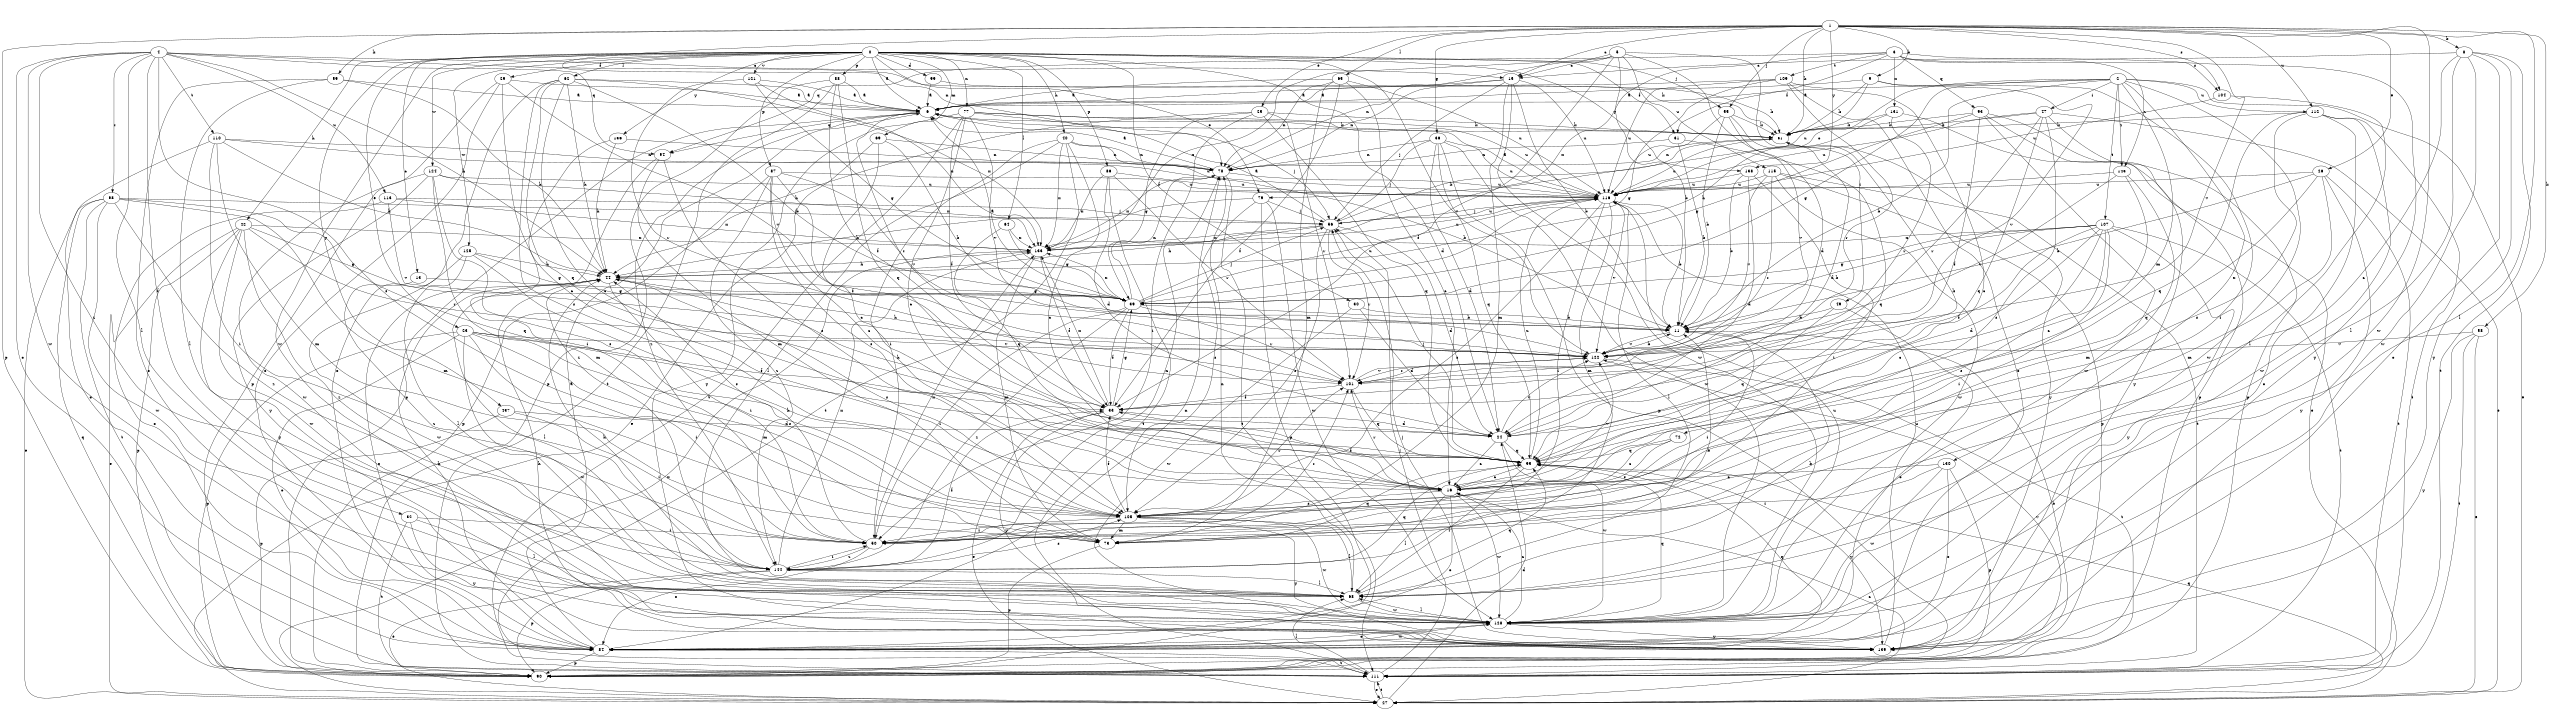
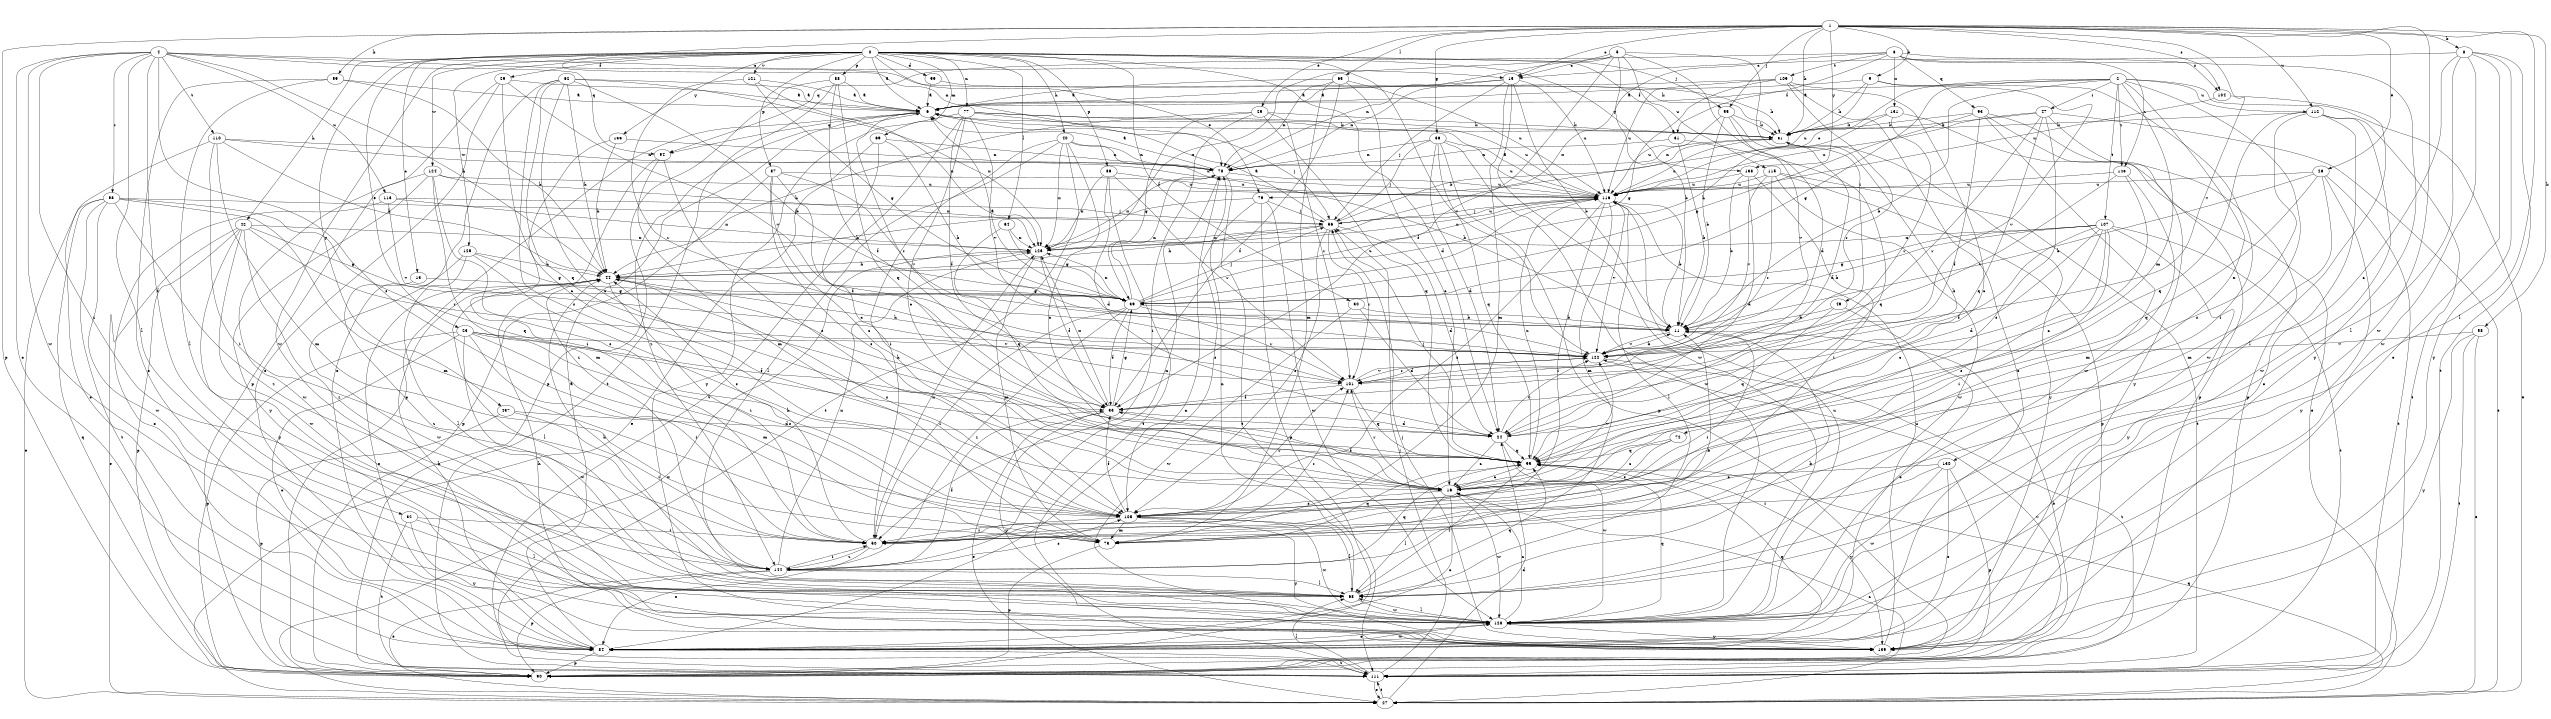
edge "0" -> "62": removed, label "l"
node "133": label "133" -> "123"
edge "87" -> "144": removed, label "z"
